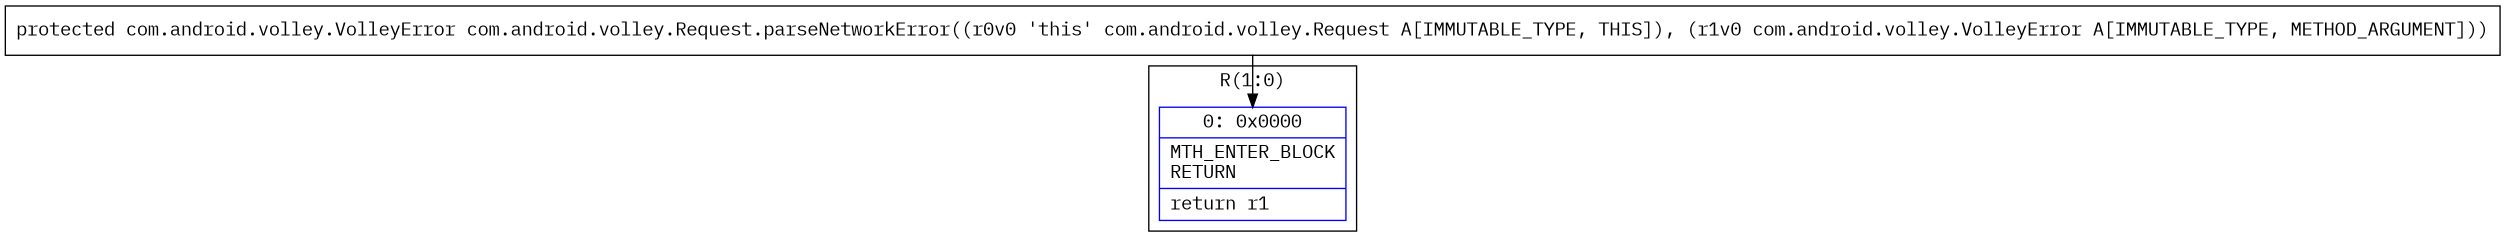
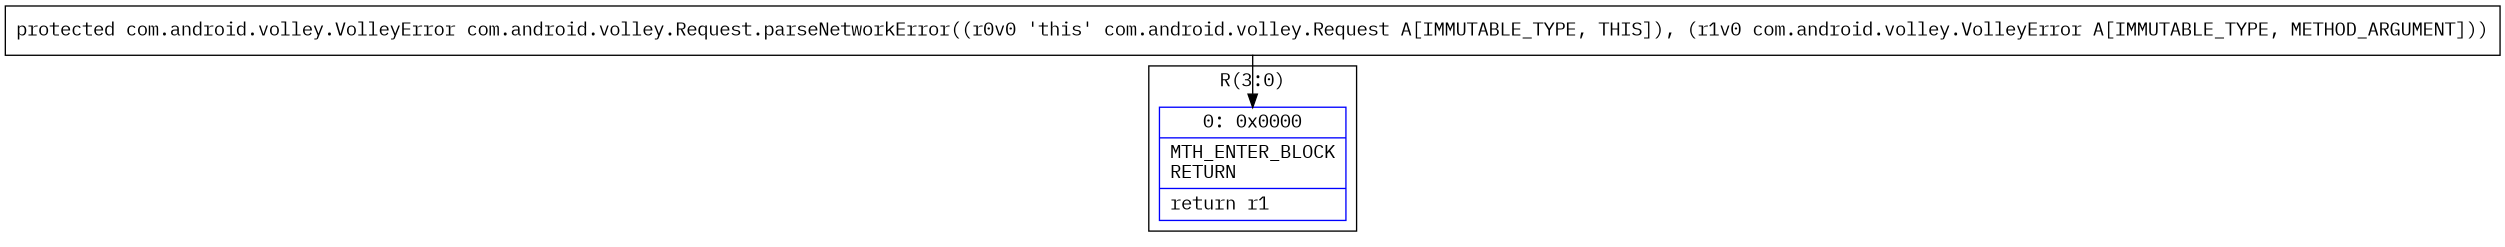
cluster "R(1:0)": label "R(1:0)" -> "R(3:0)"
